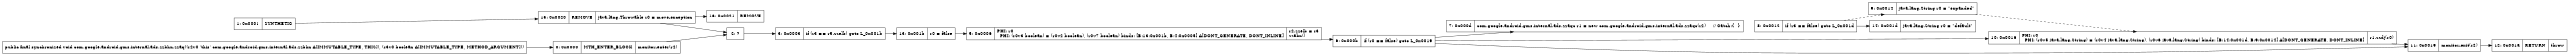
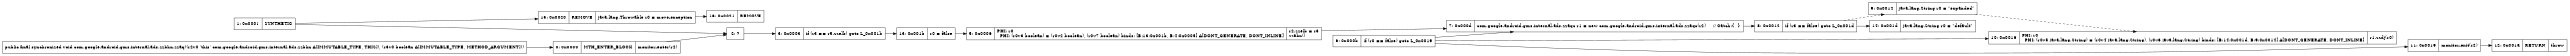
edge "7: 0x000d" -> "8: 0x0012": added
edge "15: 0x0020" -> "2: ?": now "1: 0x0001" -> "2: ?"
edge "5: 0x0006" -> "6: 0x000b": now "5: 0x0006" -> "7: 0x000d"
edge "10: 0x0016" -> "11: 0x0019": removed
